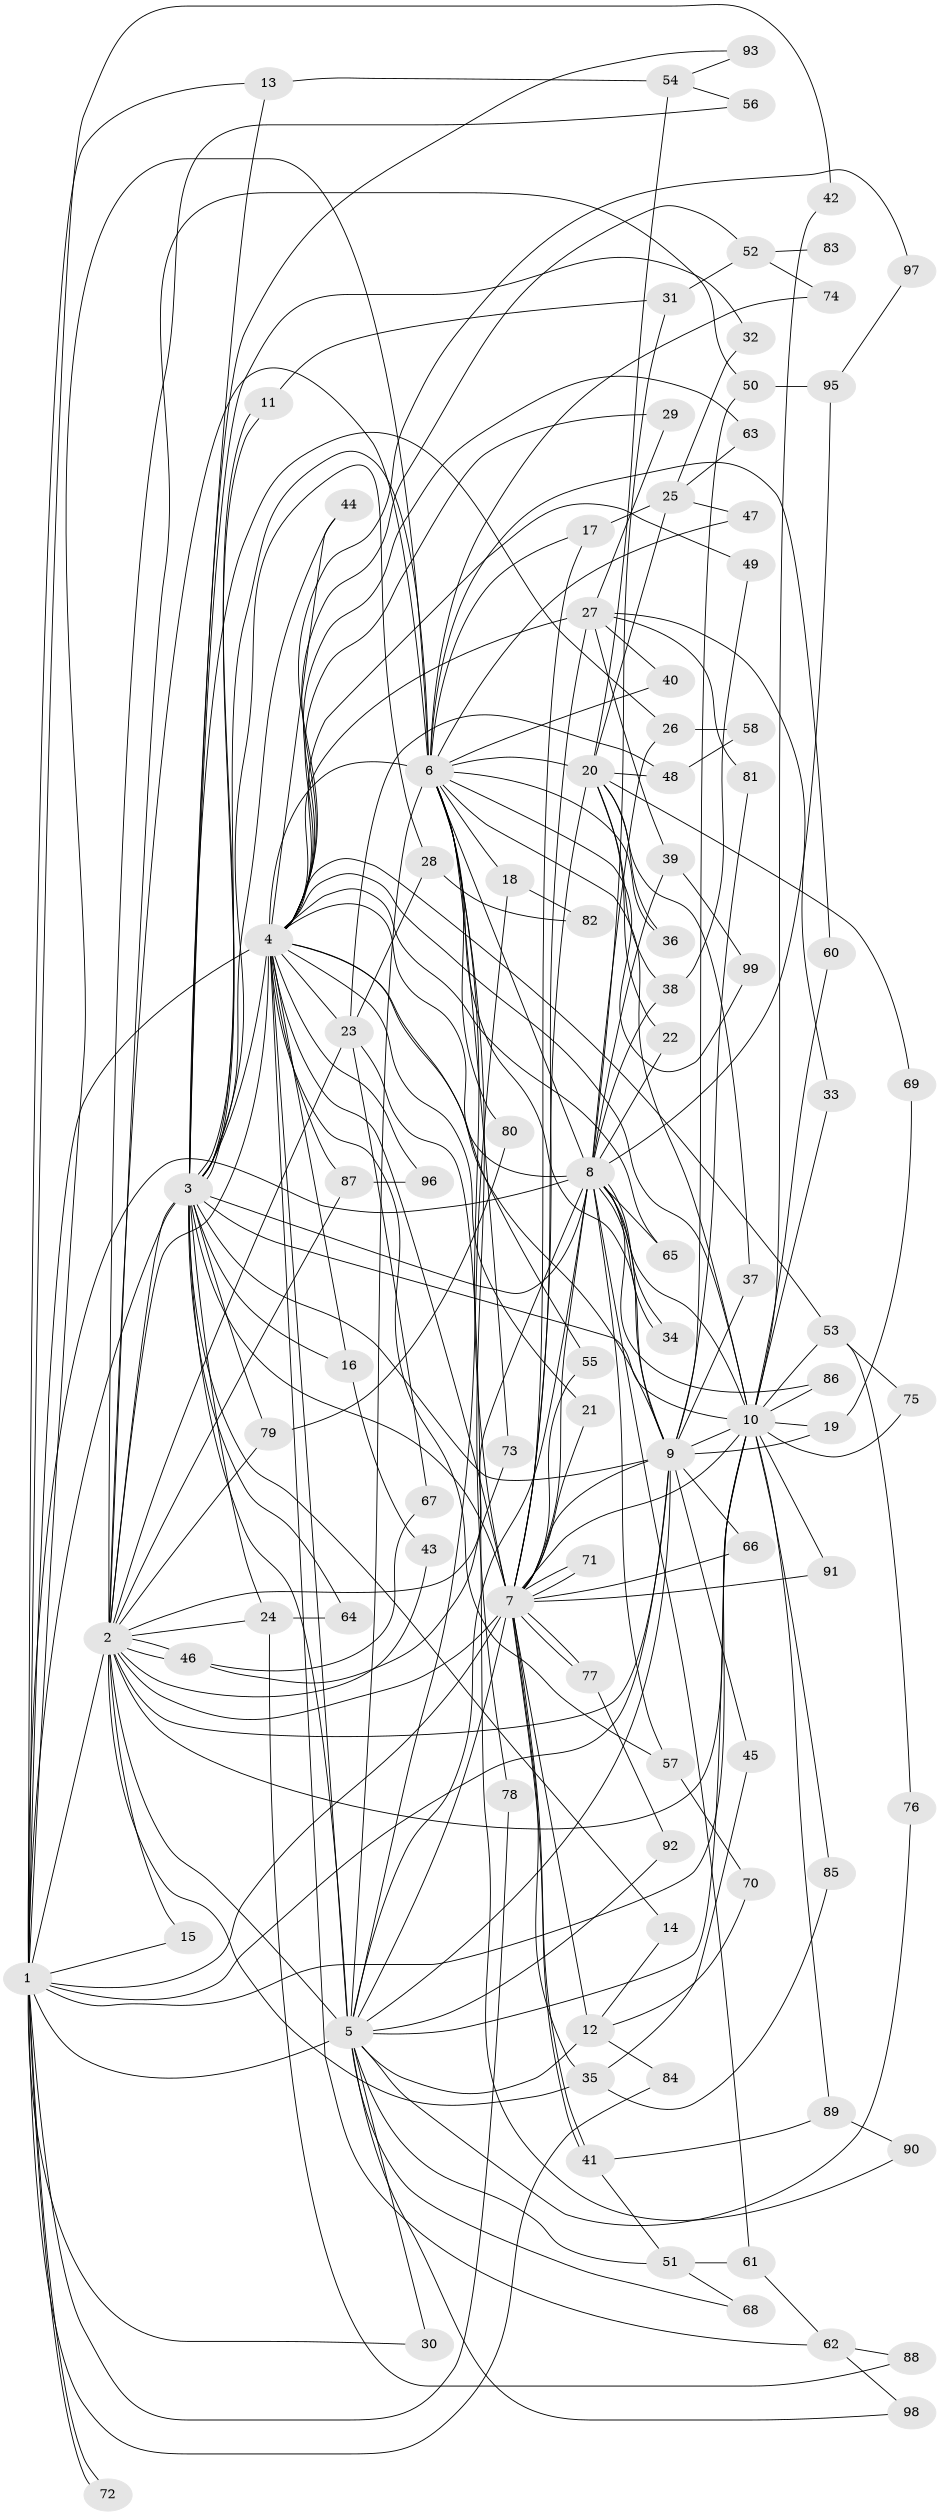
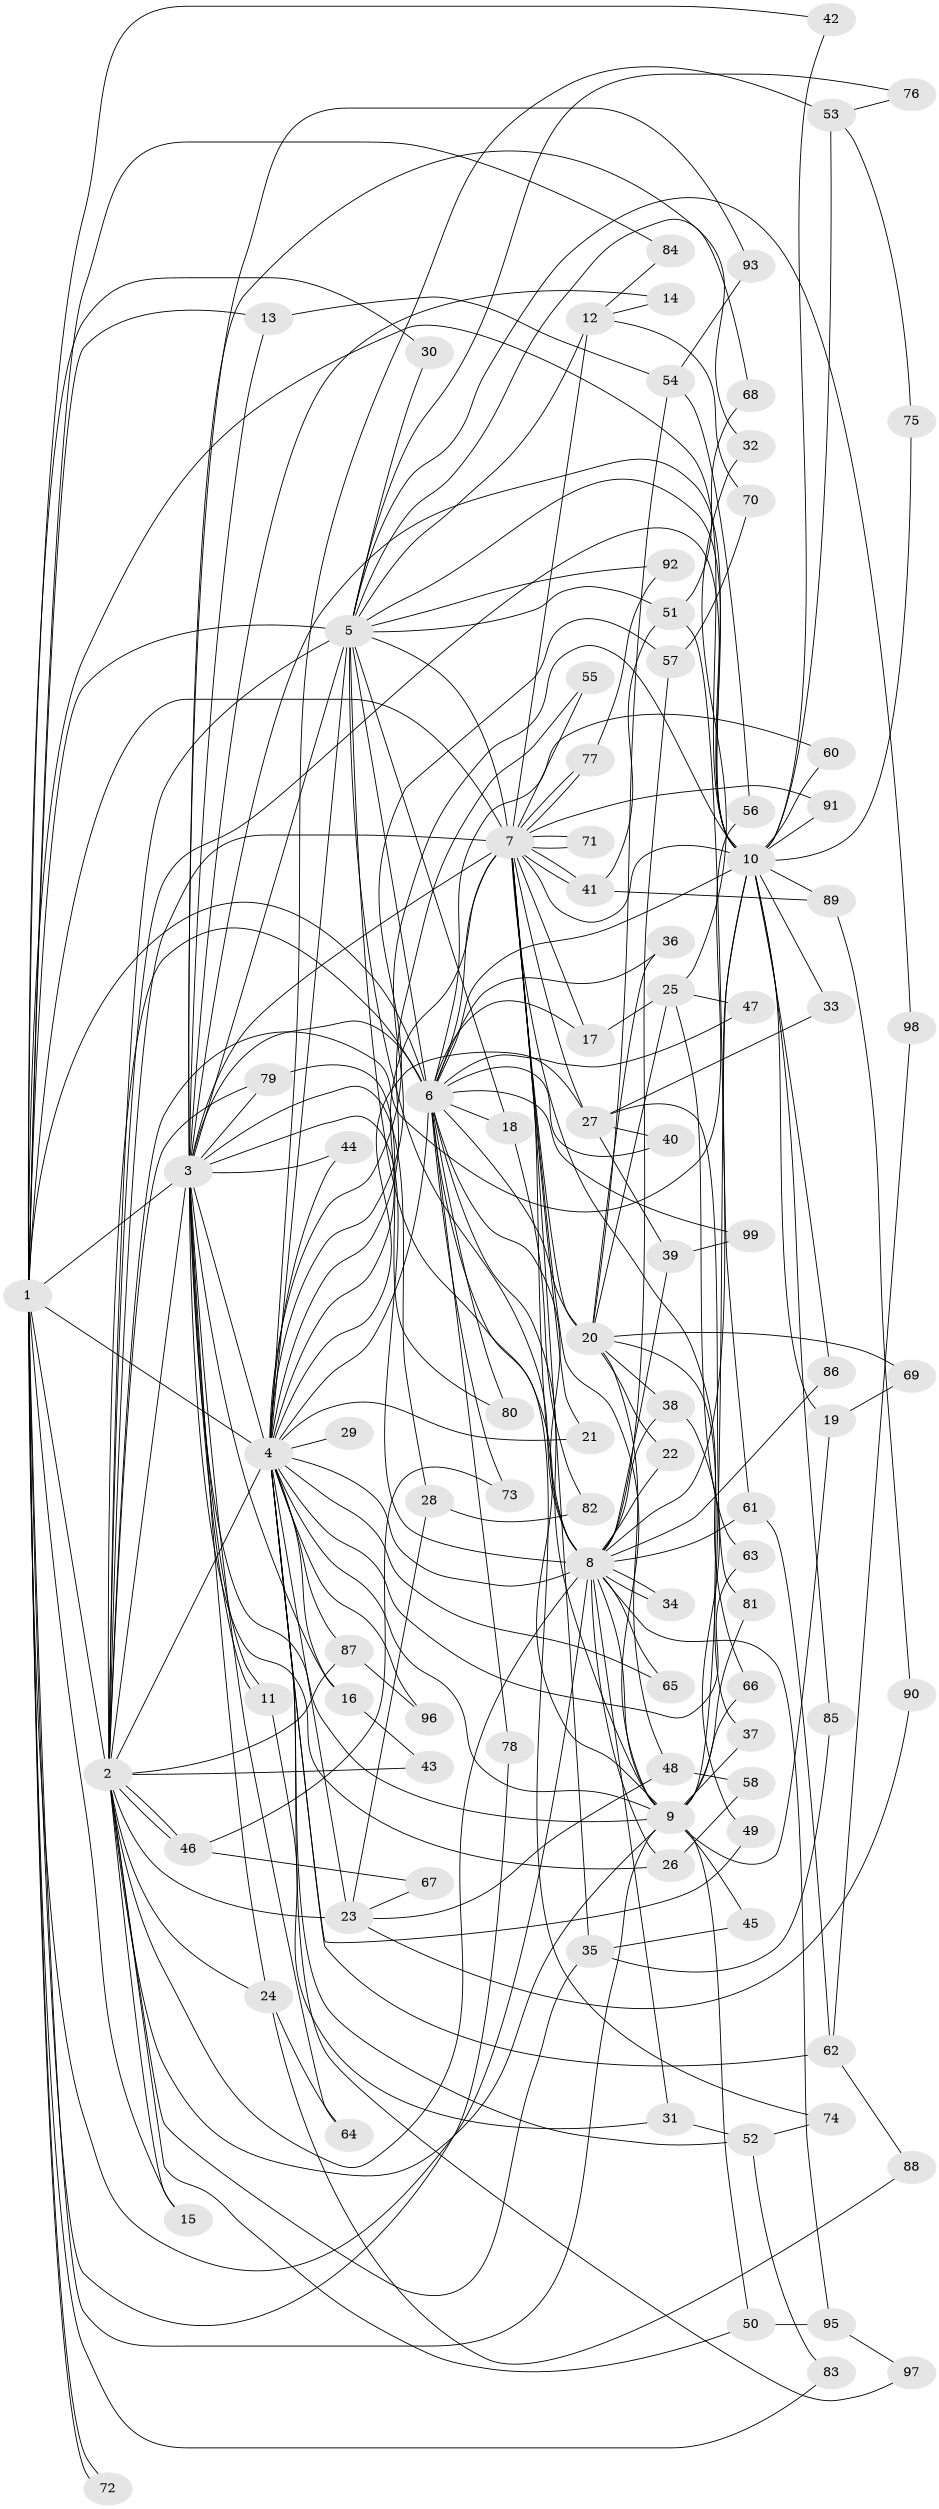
edge "29" -- "27": removed
edge "1" -- "83": added
